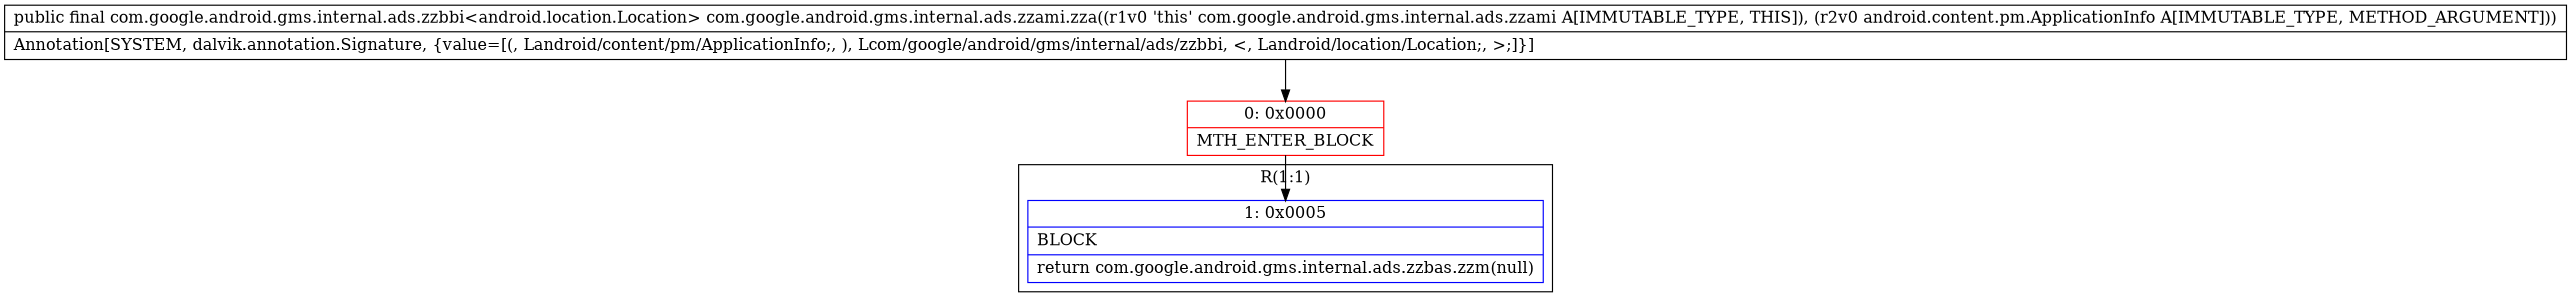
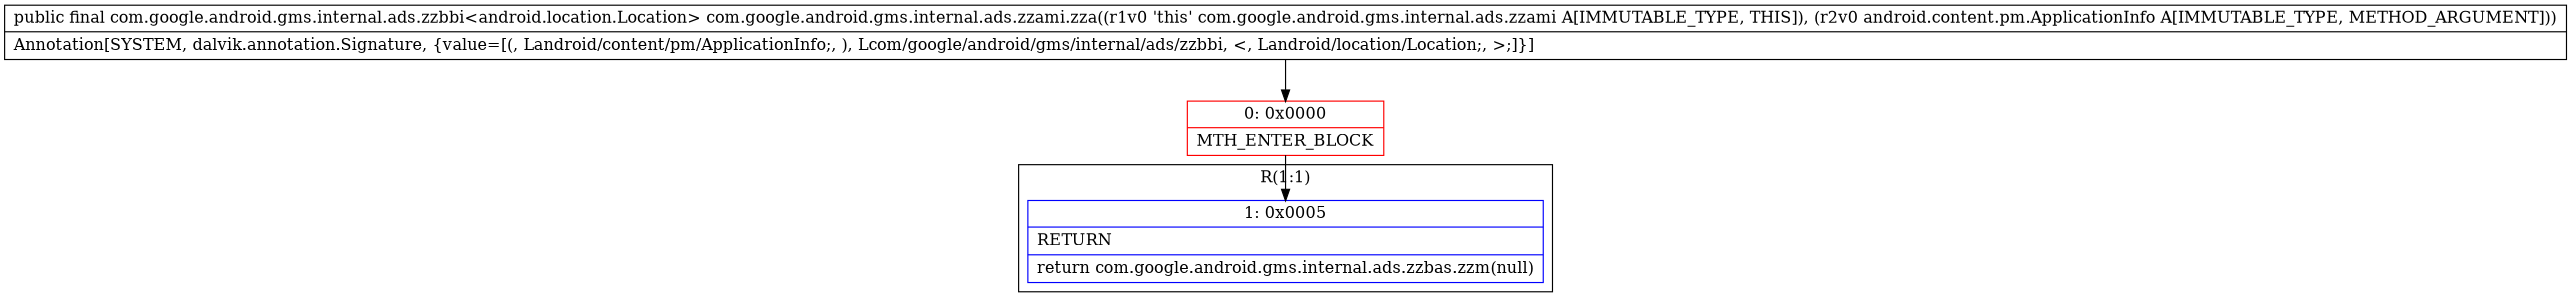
node "1: 0x0005": text "BLOCK" -> "RETURN"
